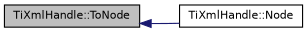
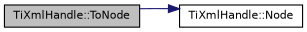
edge "TiXmlHandle::Node" -> "TiXmlHandle::ToNode": reversed
